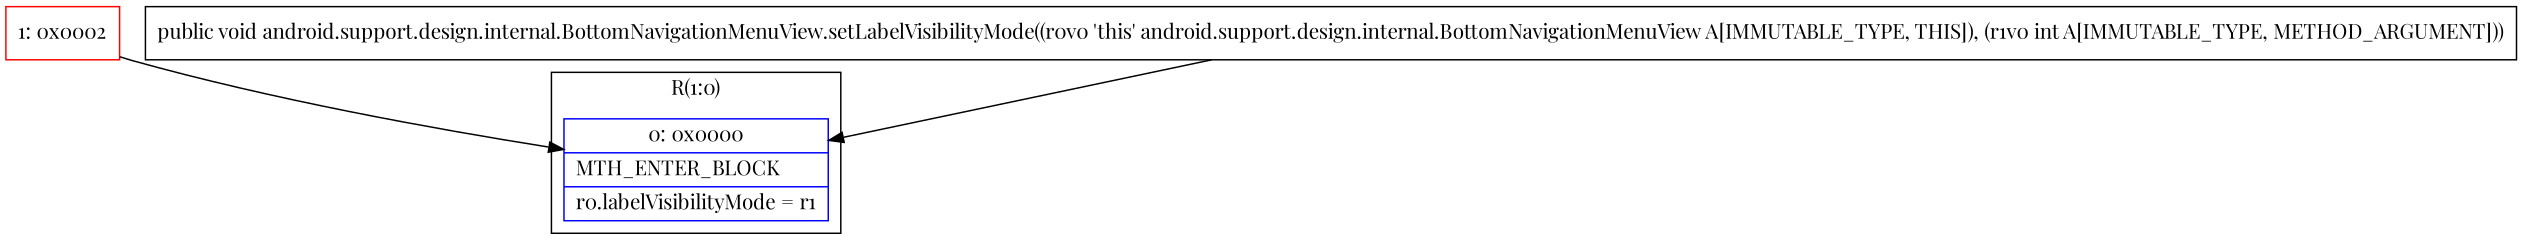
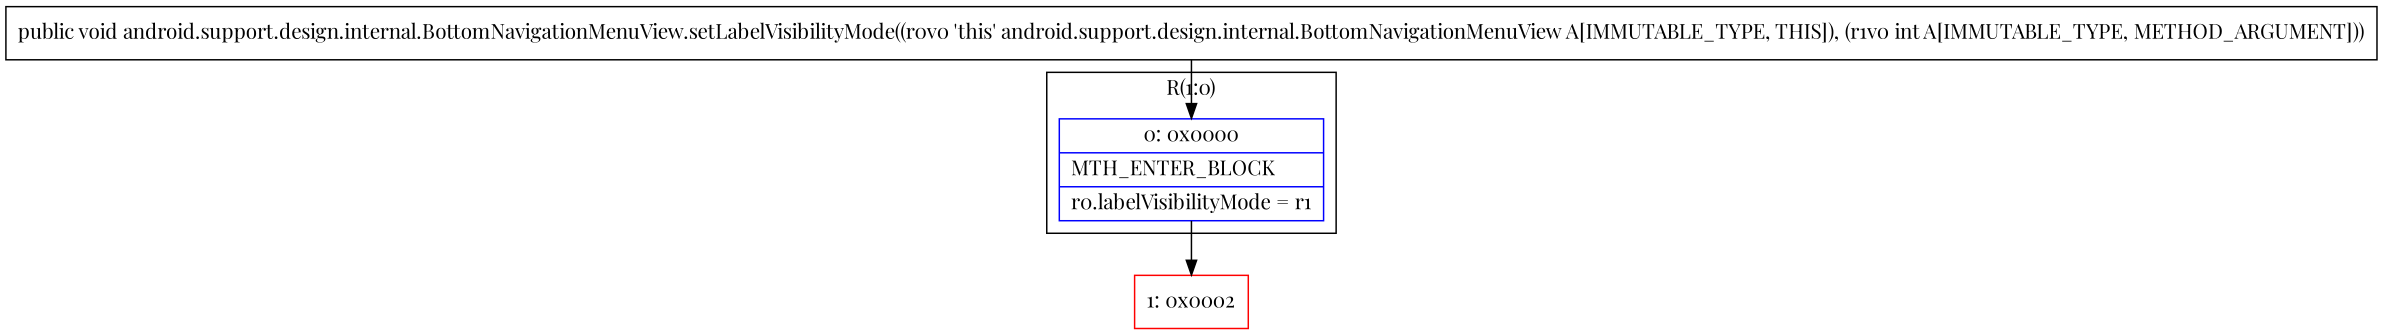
edge "1: 0x0002" -> "0: 0x0000": reversed
